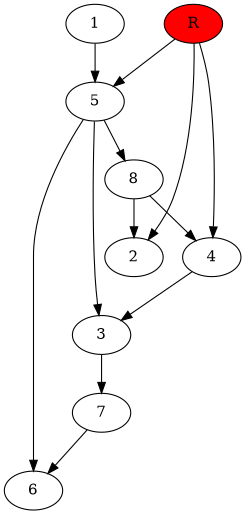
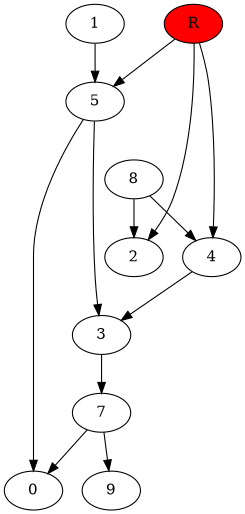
edge "5" -> "8": removed
node "6": label "6" -> "0"
node "9": added
